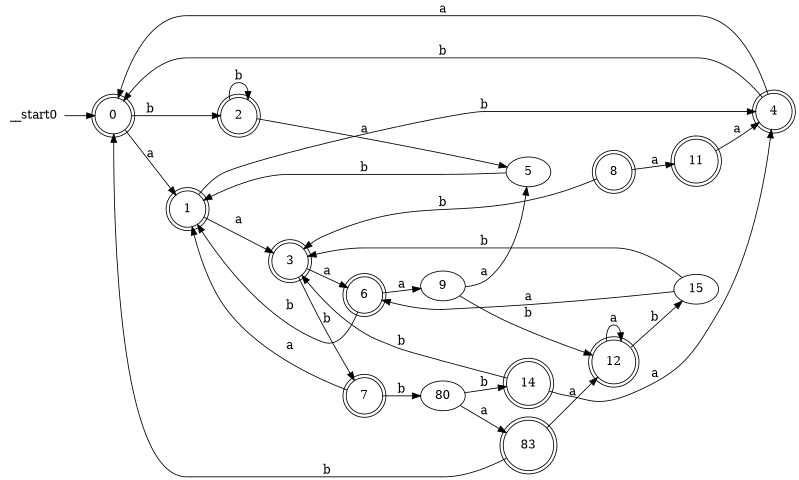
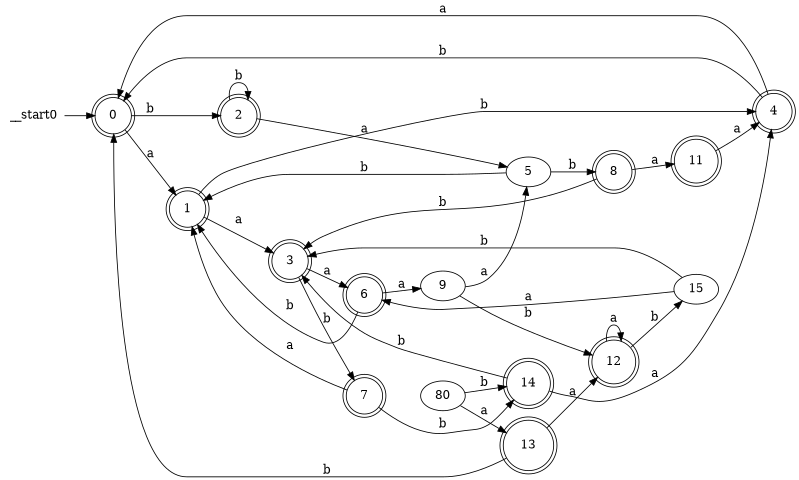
edge "5" -> "8": added, label "b"
edge "7" -> "80": now "7" -> "14"
node "83": label "83" -> "13"
